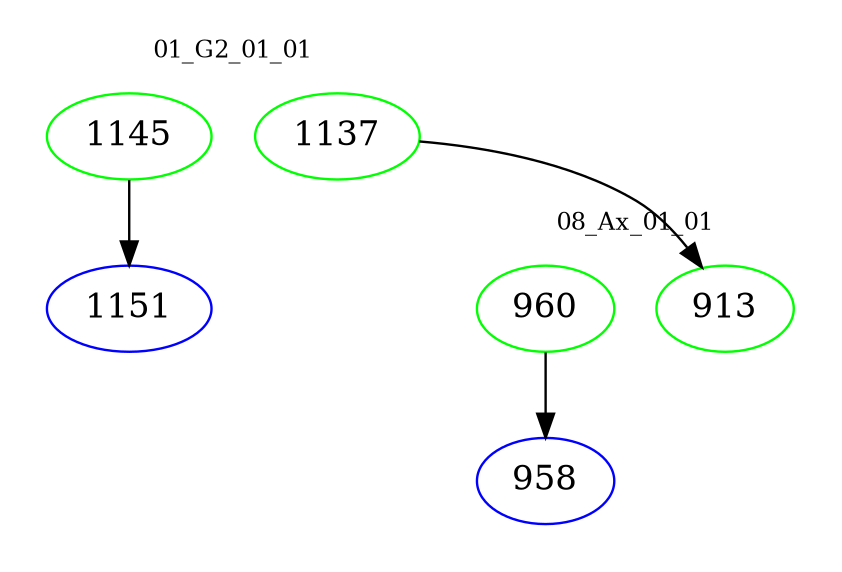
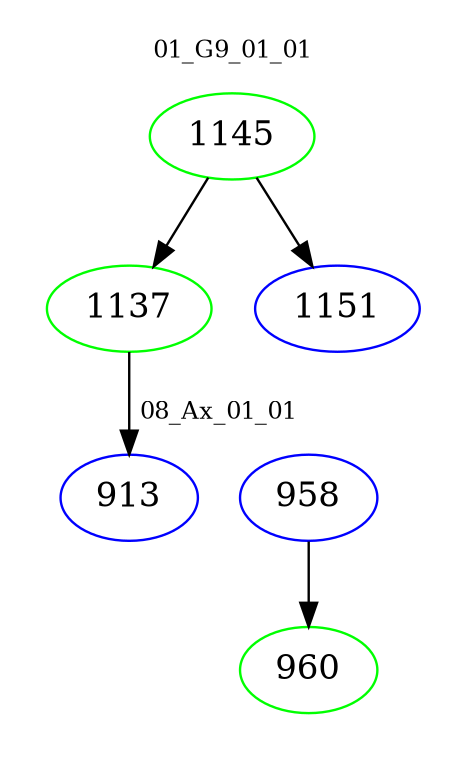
cluster "01_G2_01_01": label "01_G2_01_01" -> "01_G9_01_01"
edge "1145" -> "1137": added
node "913": color green -> blue
edge "960" -> "958": reversed
